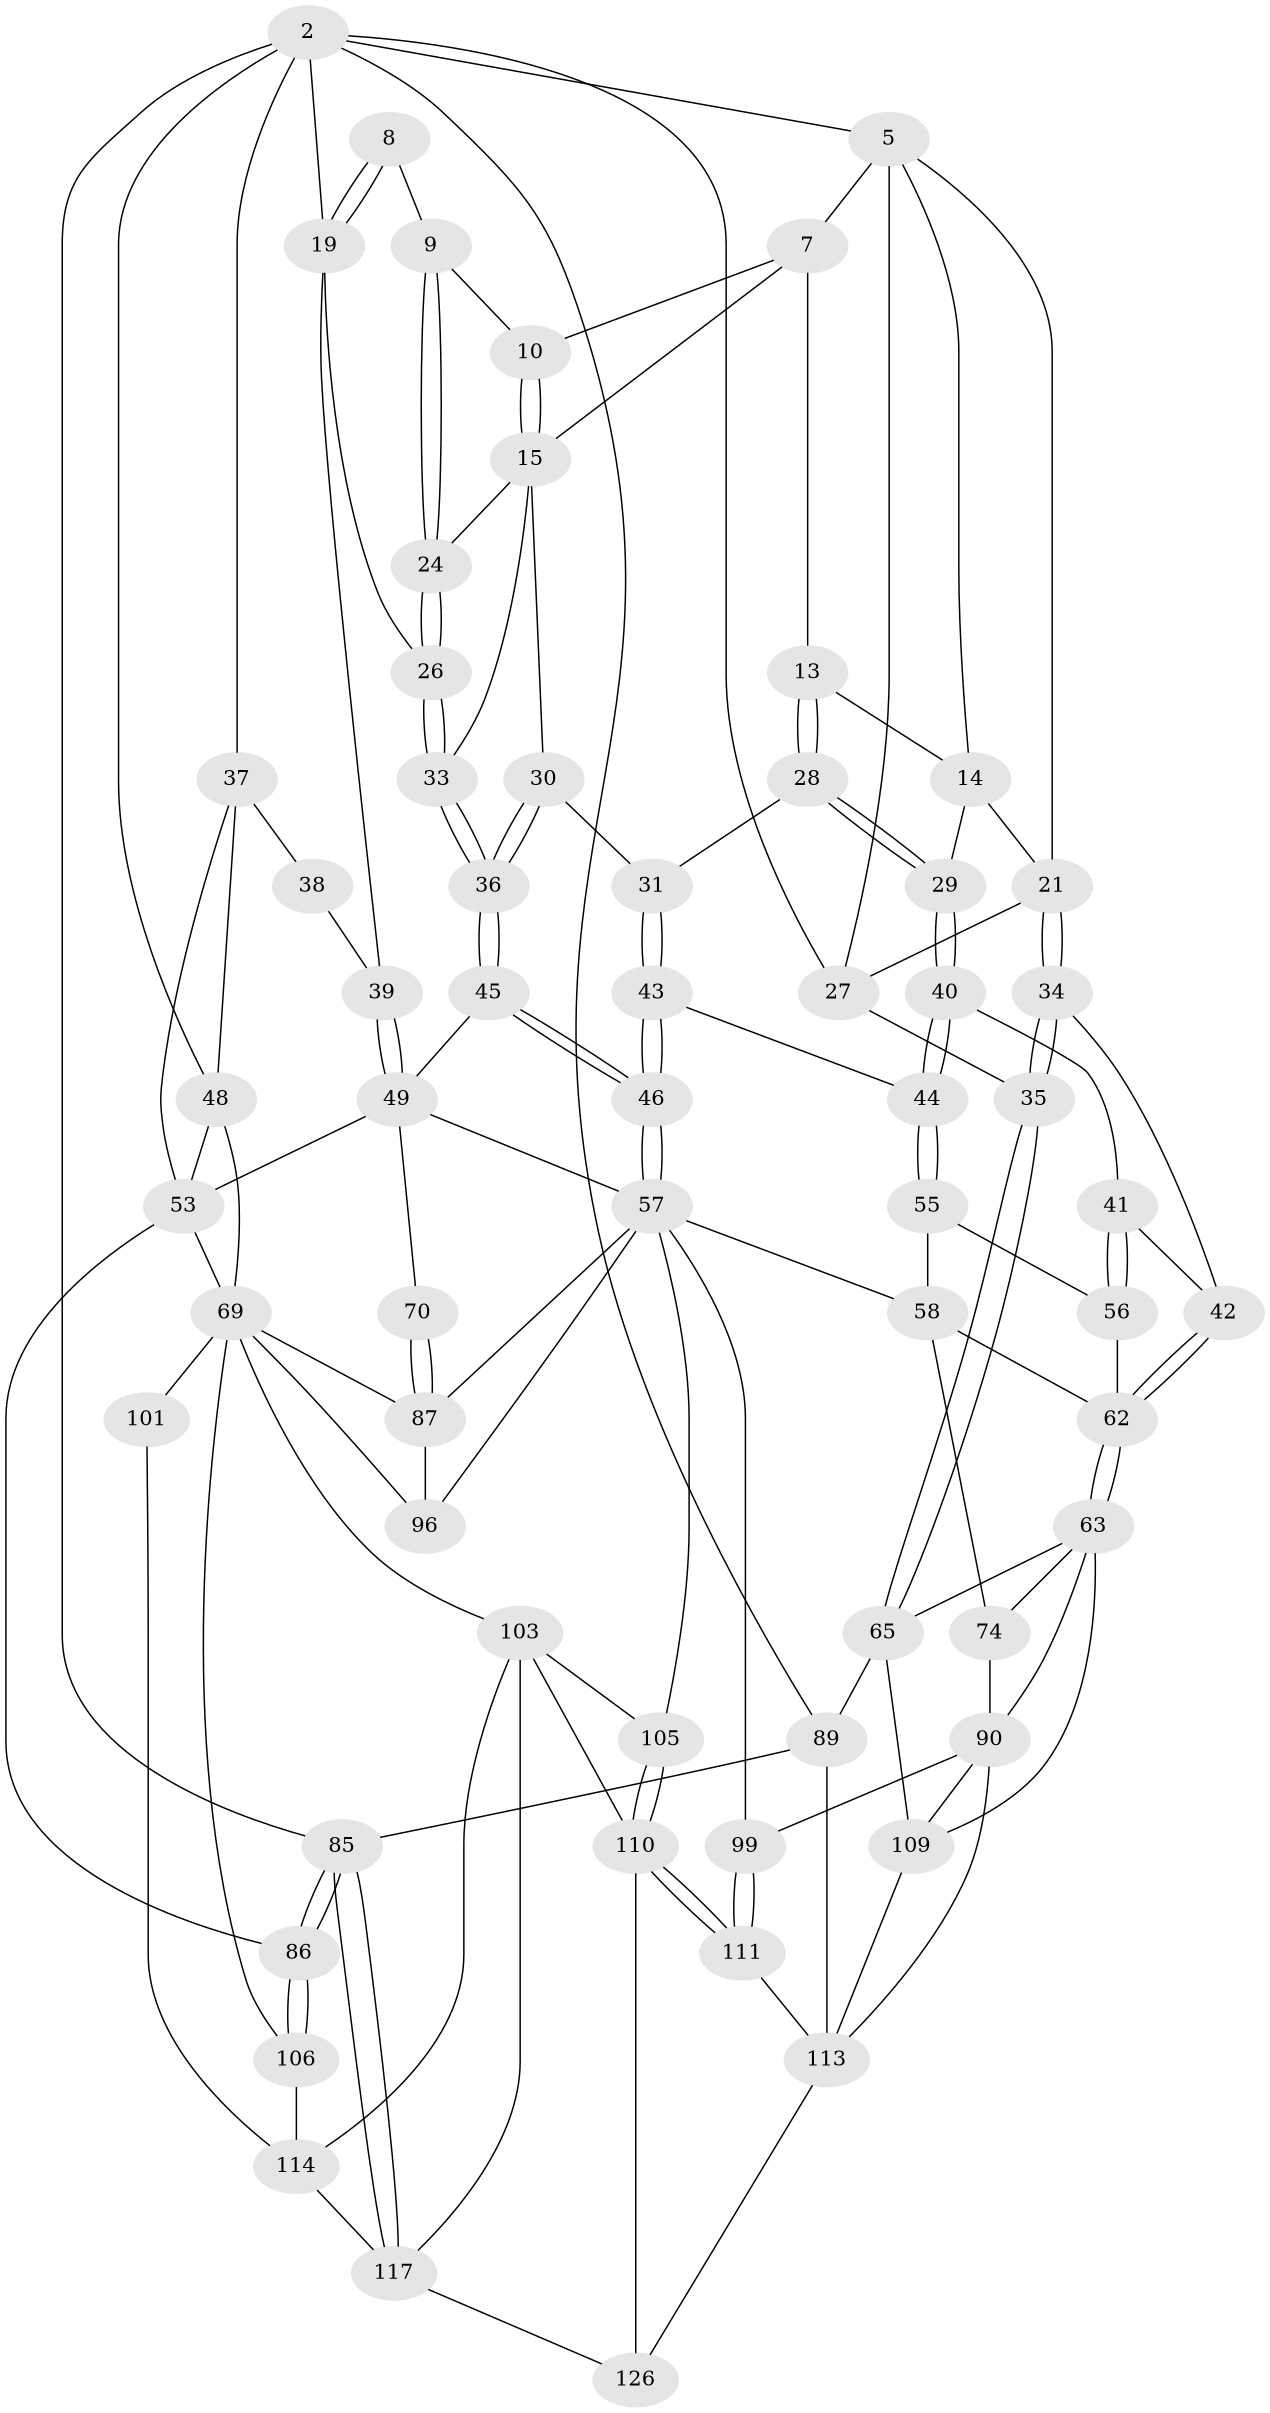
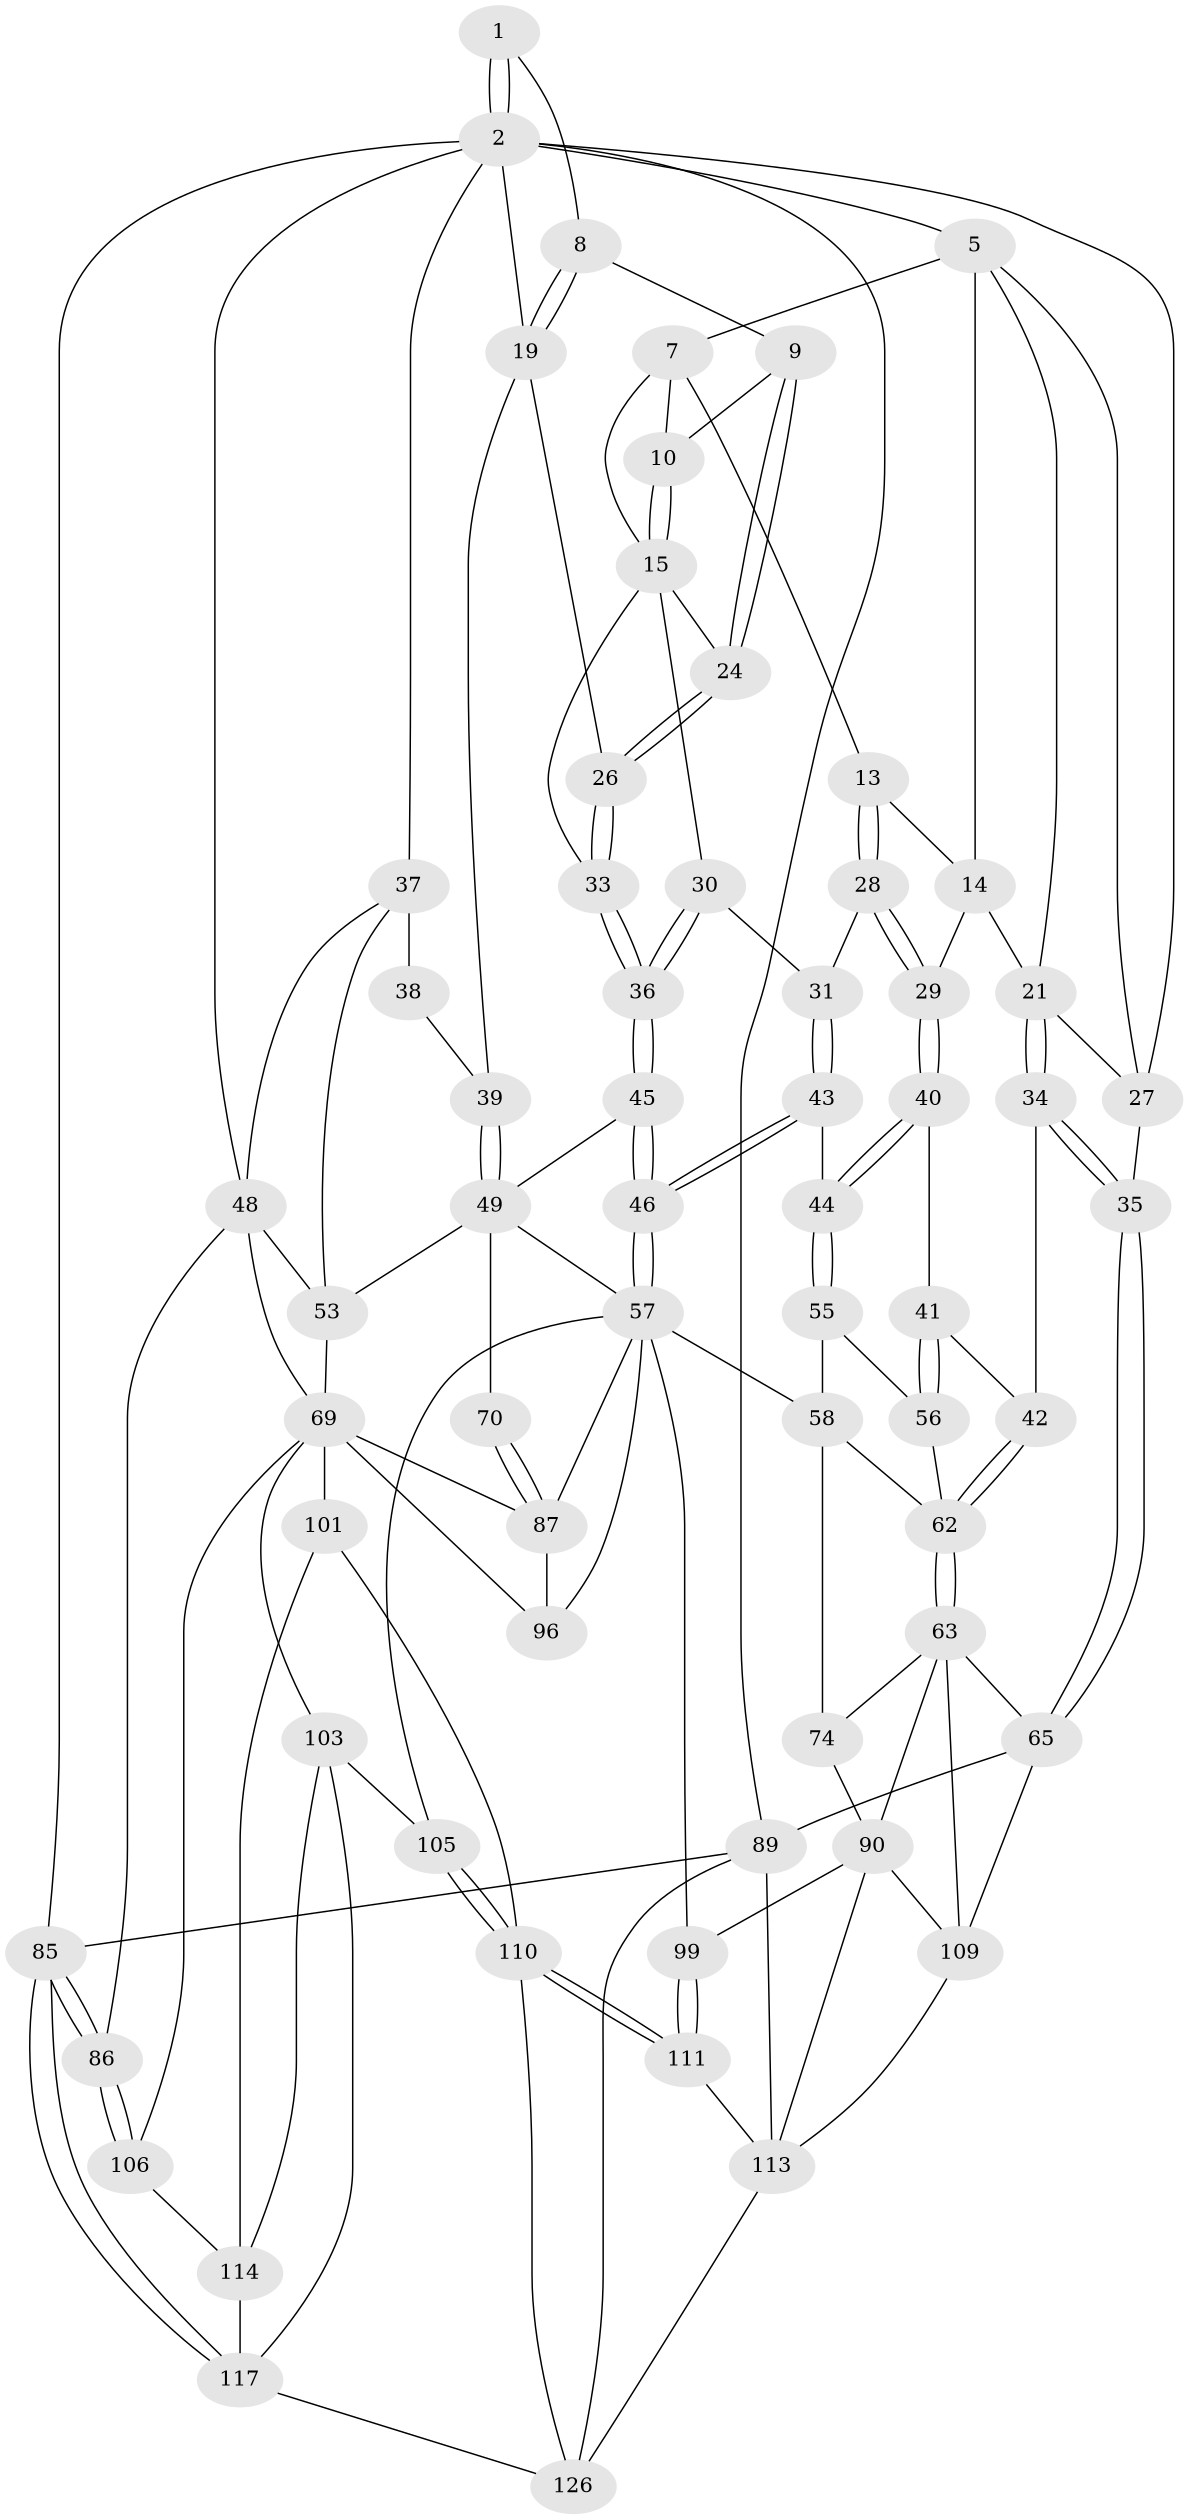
node "1": added
edge "53" -- "86": now "48" -- "86"
edge "103" -- "110": now "101" -- "110"
edge "89" -- "126": added
